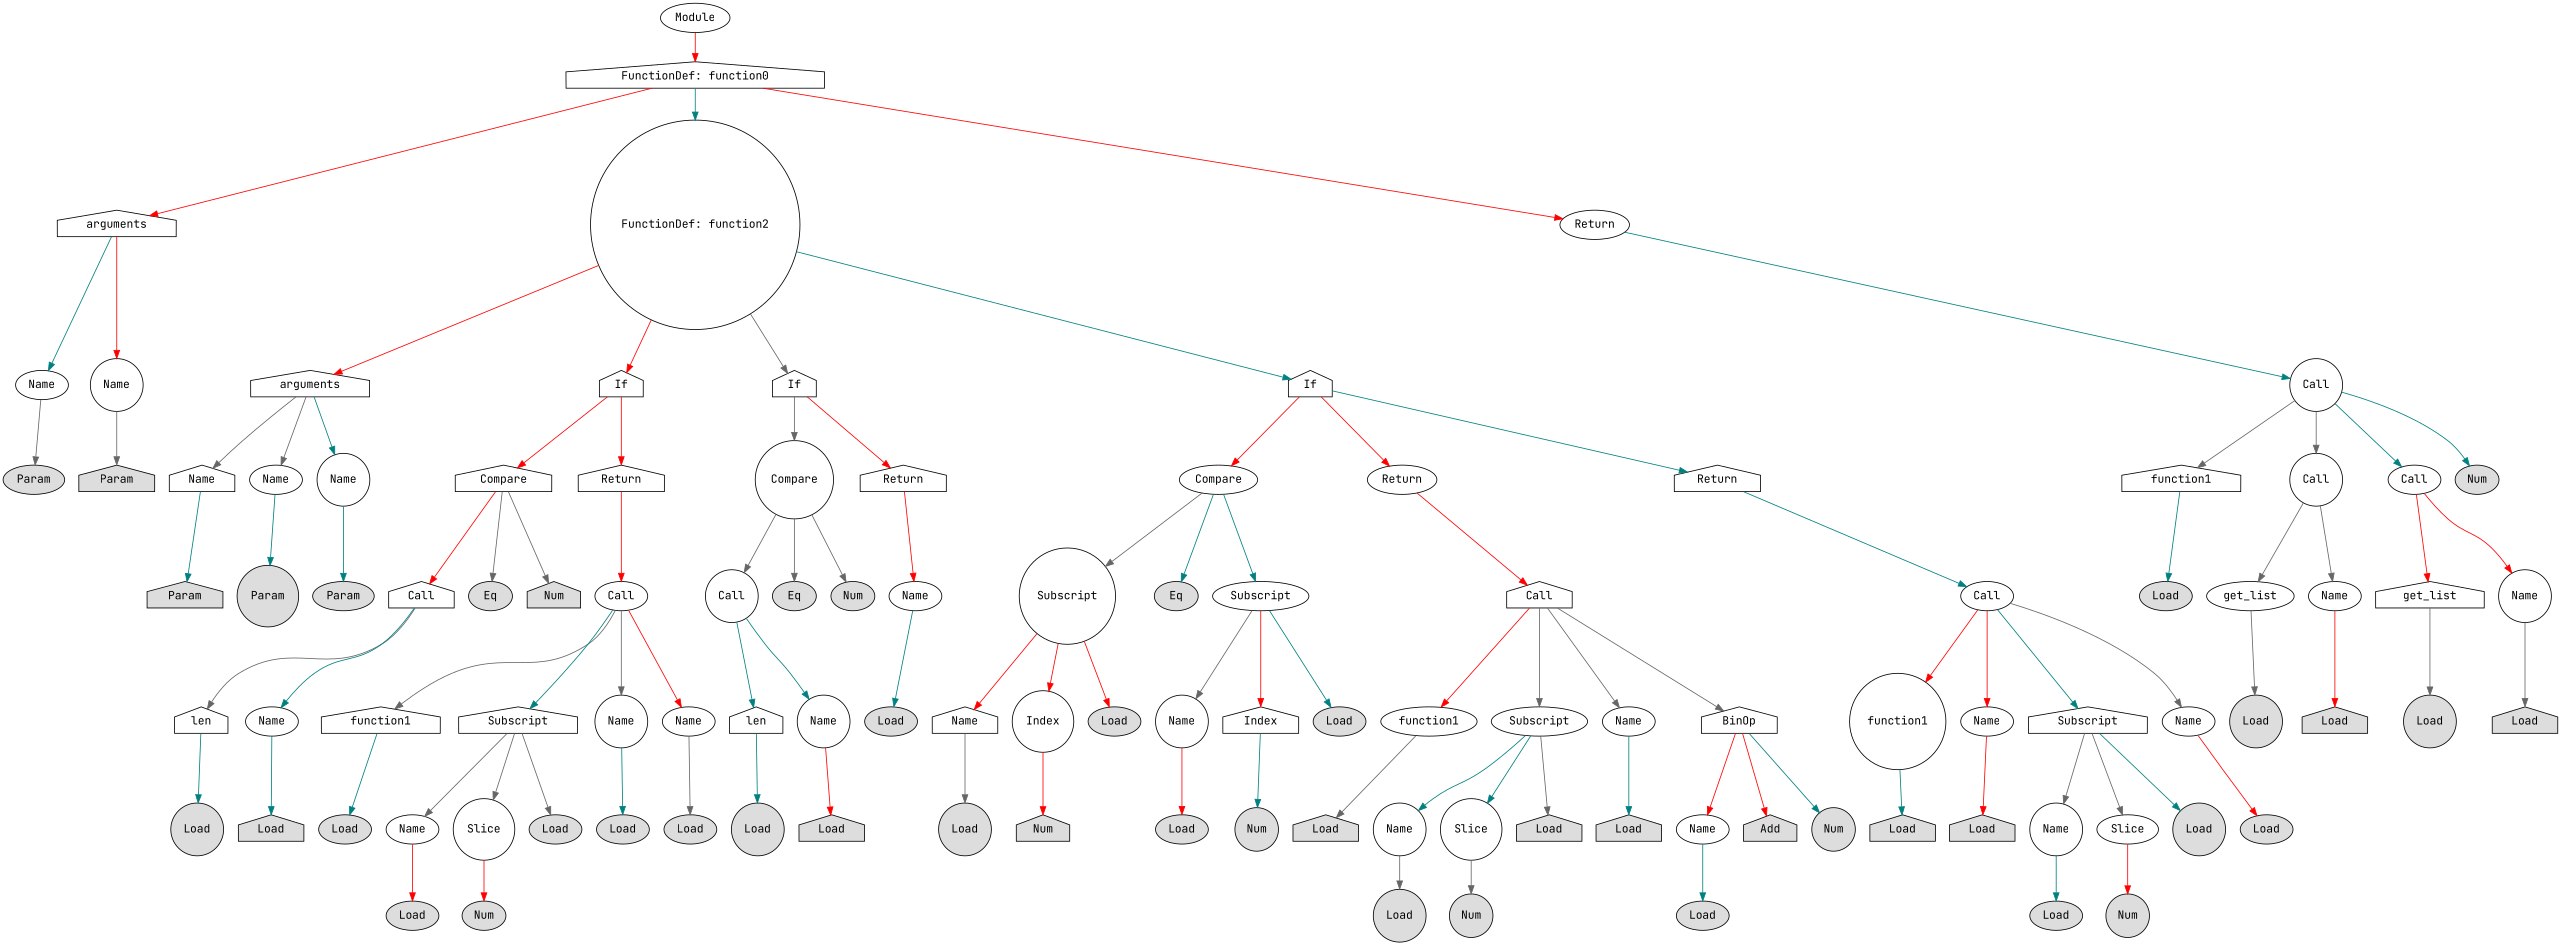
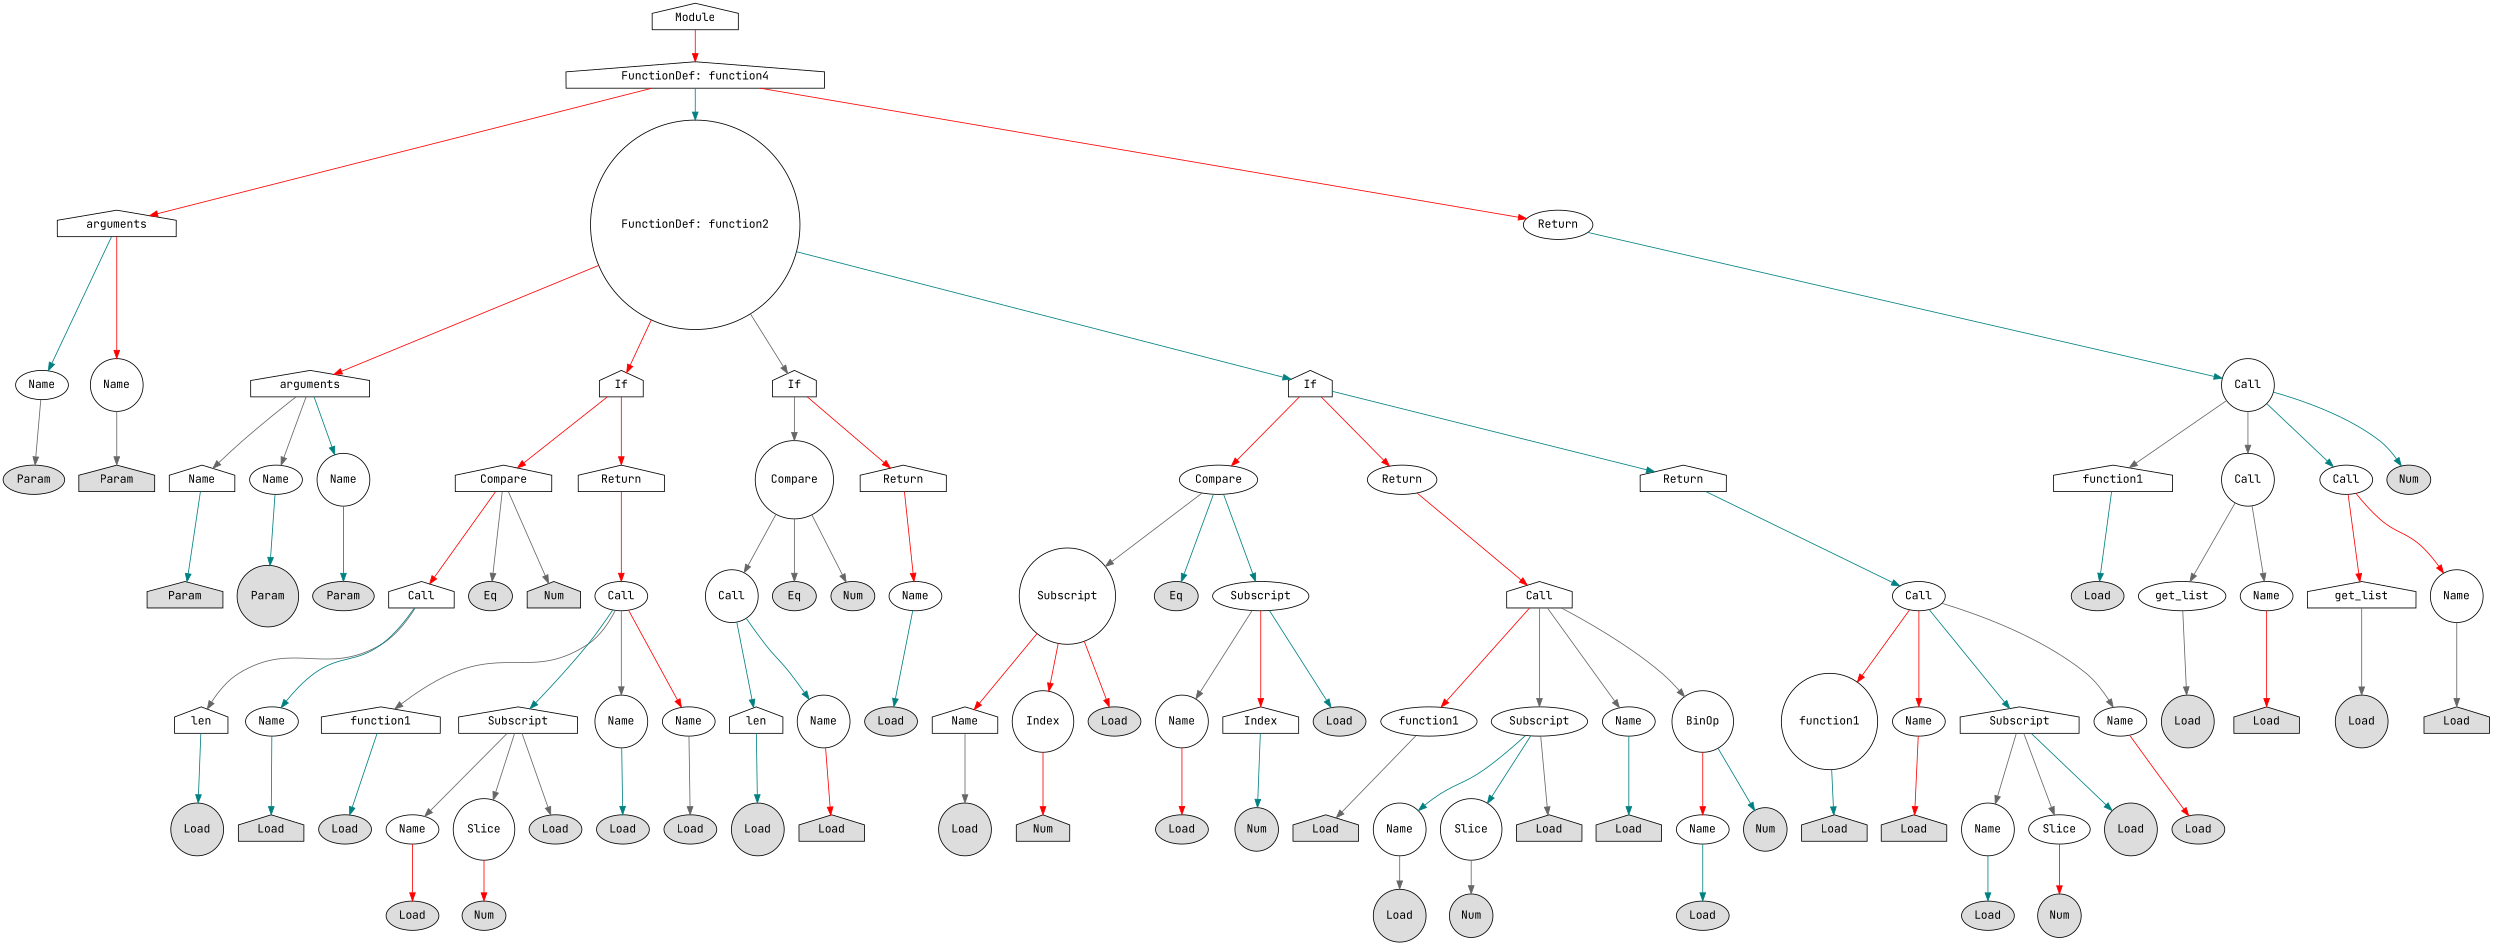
node "Module": shape ellipse -> house
node "FunctionDef: function0": label "FunctionDef: function0" -> "FunctionDef: function4"
node "BinOp": shape house -> circle
node "Add": removed
